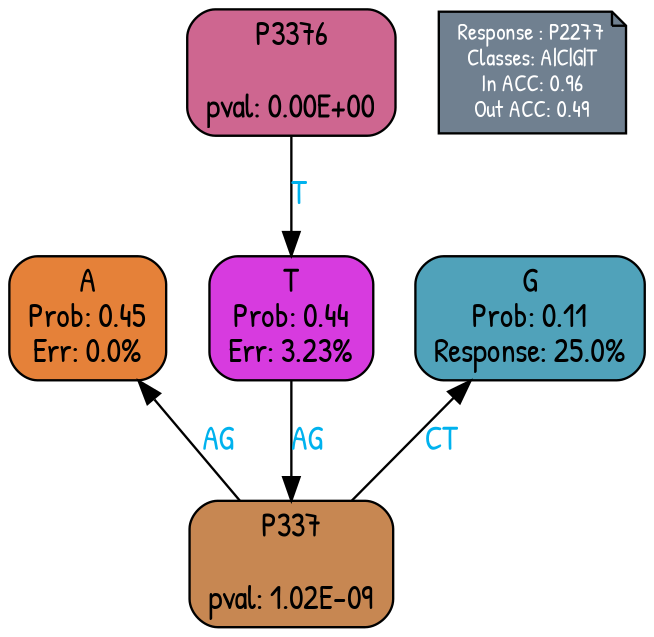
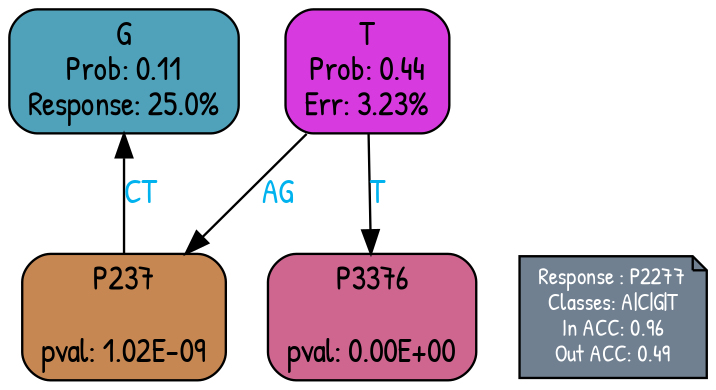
edge "P3376 pval: 0.00E+00" -> "T Prob: 0.44 Err: 3.23%": reversed
node "A Prob: 0.45 Err: 0.0%": removed
node "P337 pval: 1.02E-09": label "P337 pval: 1.02E-09" -> "P237 pval: 1.02E-09"
